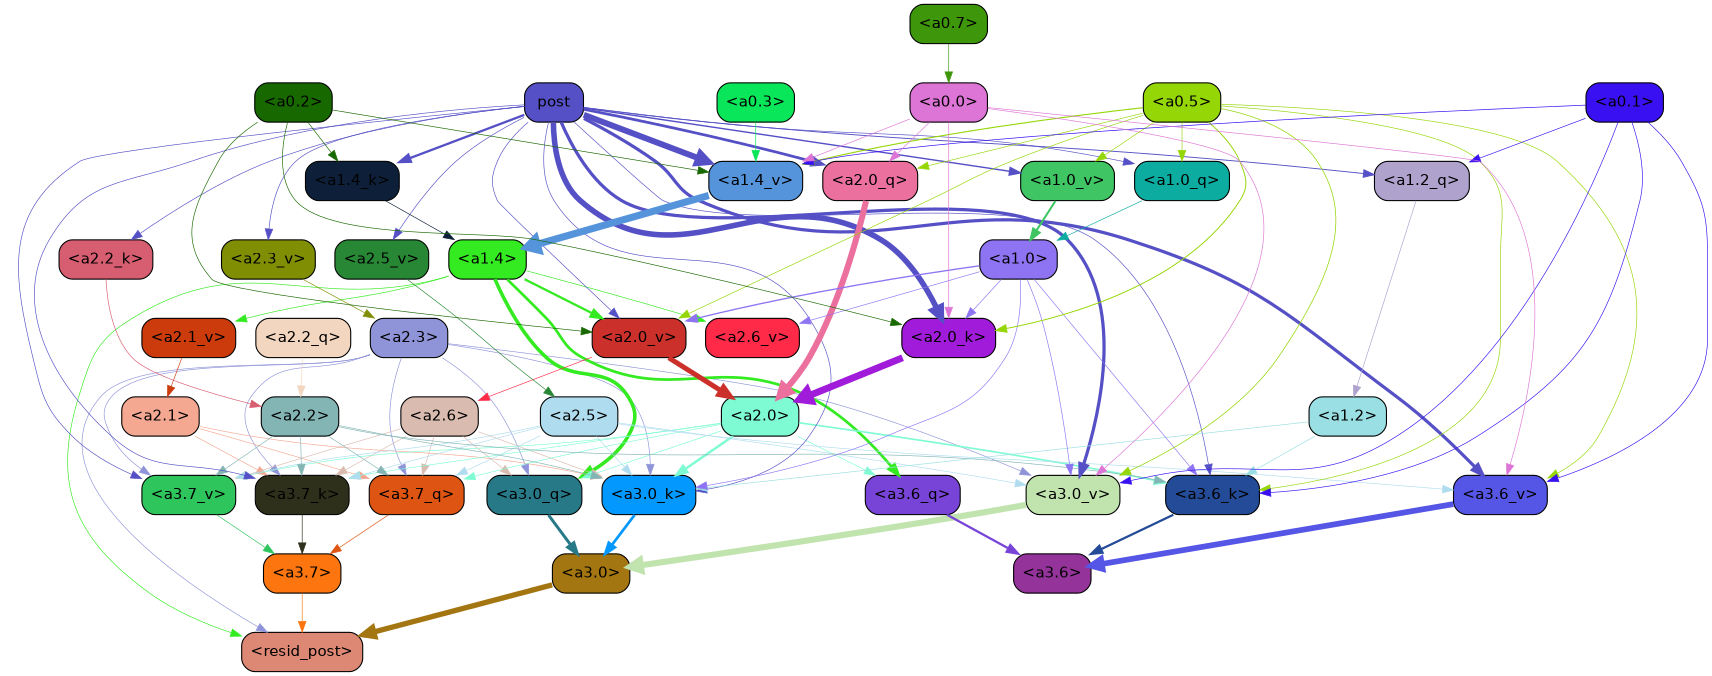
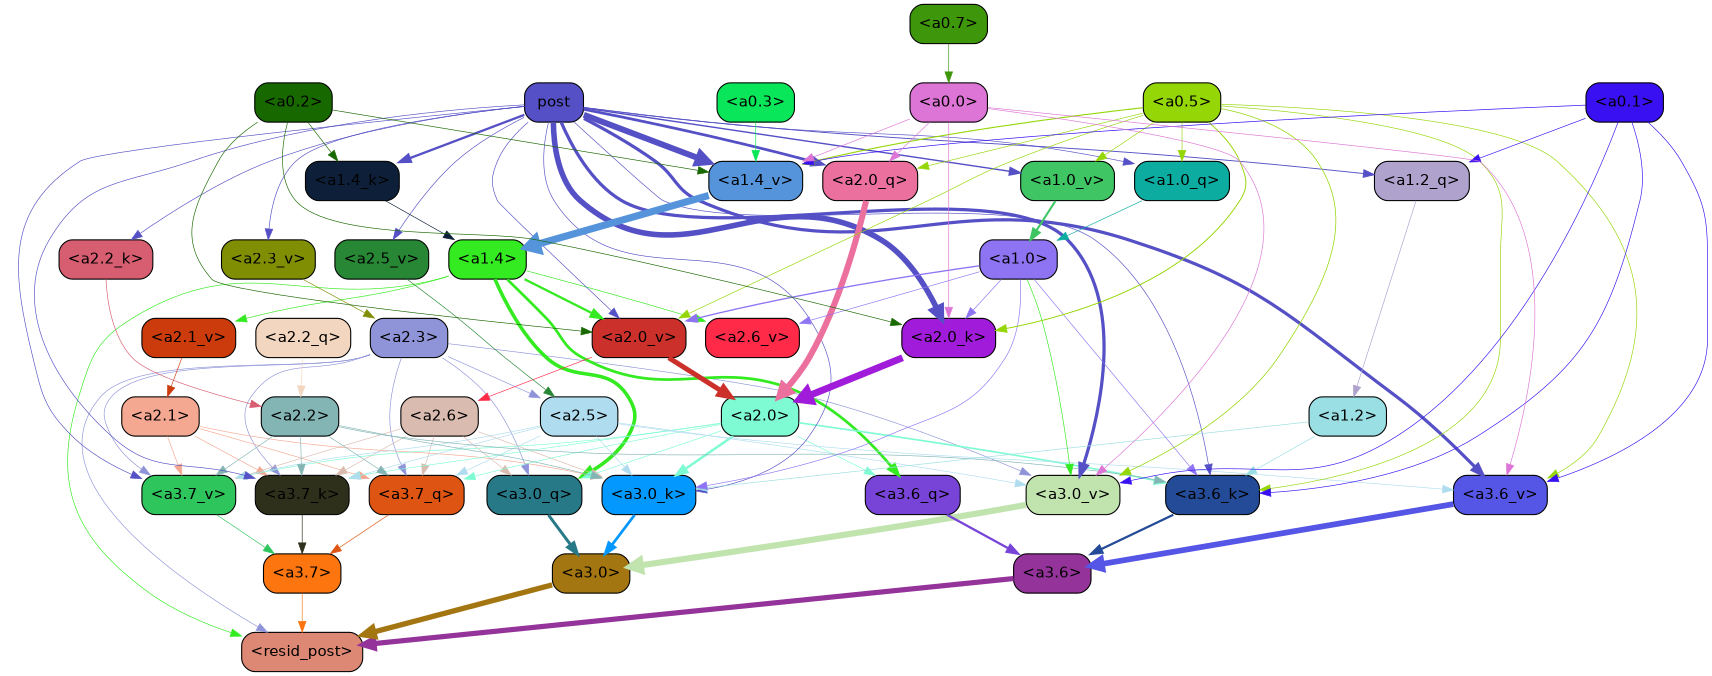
edge "<a2.3>" -> "<a3.0_k>": now "<a2.3>" -> "<a2.5>"
edge "<a1.0>" -> "<a3.0_v>": color #8e74f3 -> #34ea20
edge "<a2.1>" -> "<a3.7_v>": added
edge "<a3.6>" -> "<resid_post>": added
